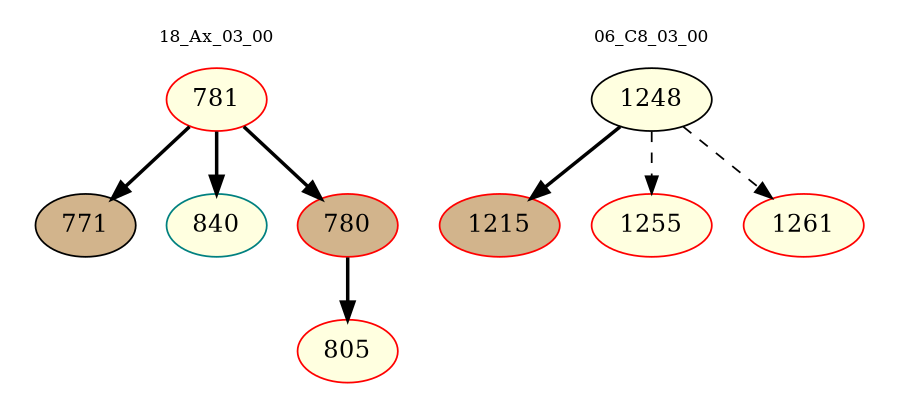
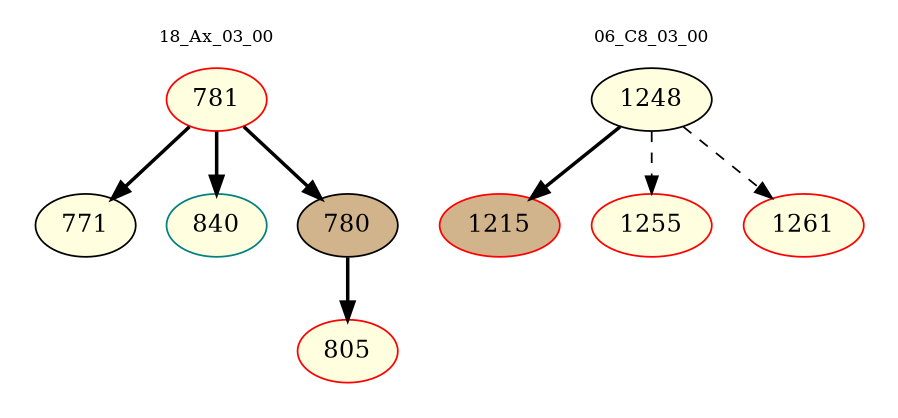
node "771": fillcolor tan -> lightyellow
node "780": color red -> black
